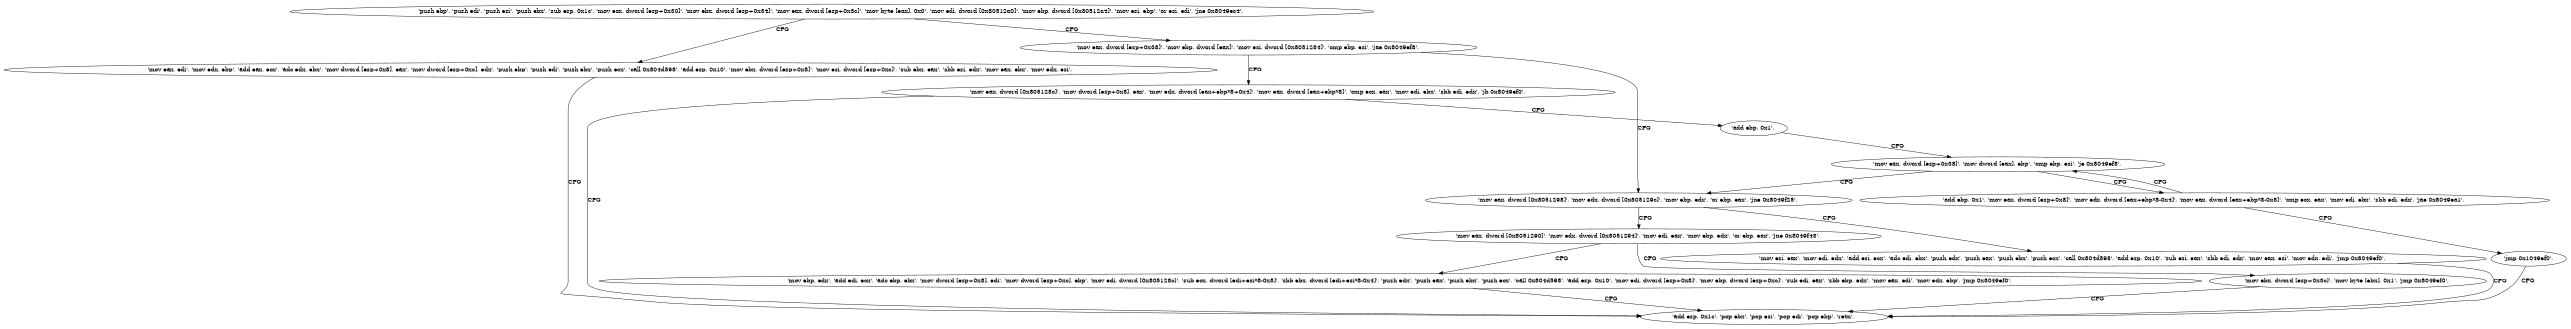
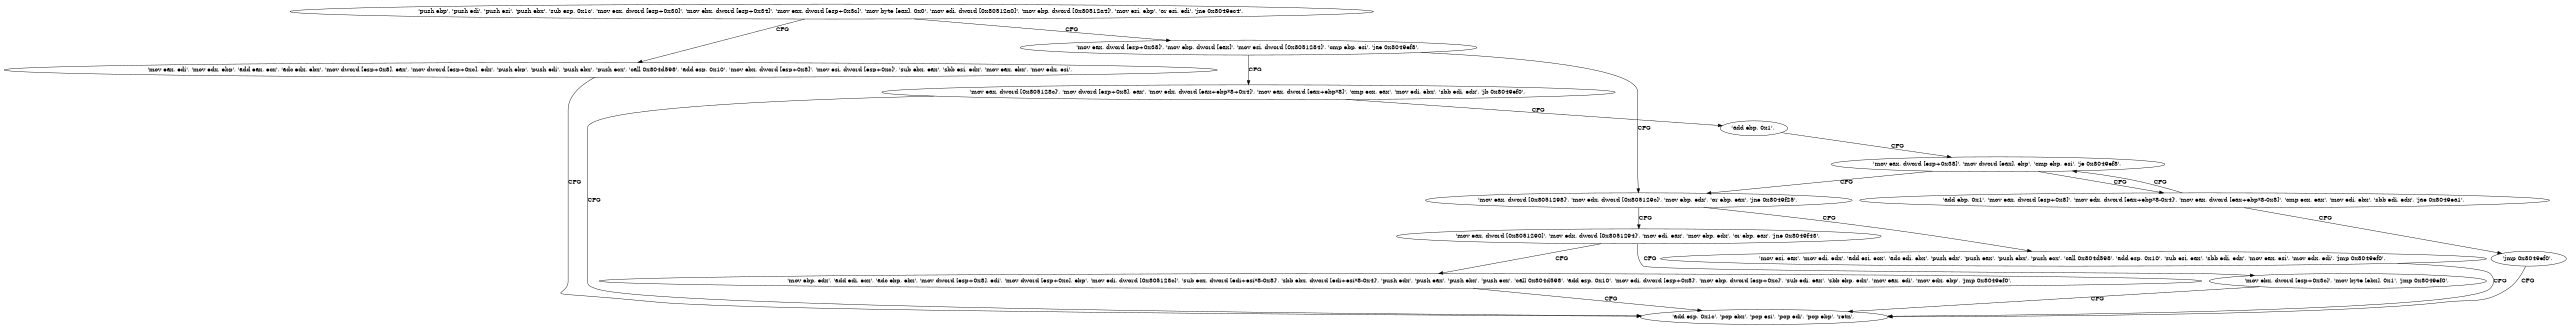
node "'jmp 0x1049ef0',": label "'jmp 0x1049ef0'," -> "'jmp 0x8049ef0',"
